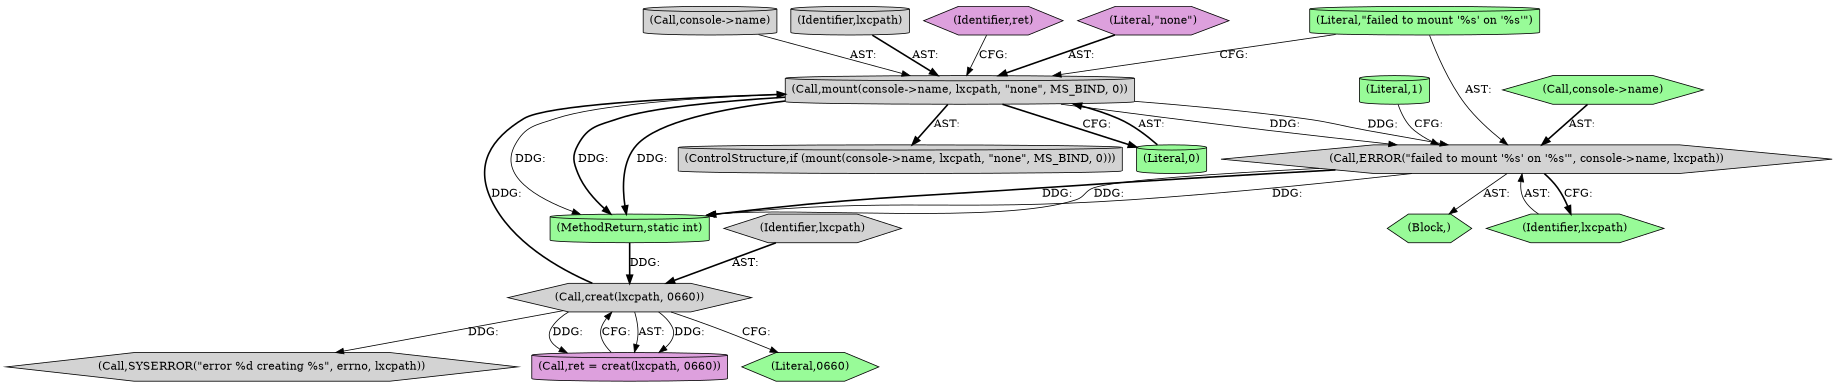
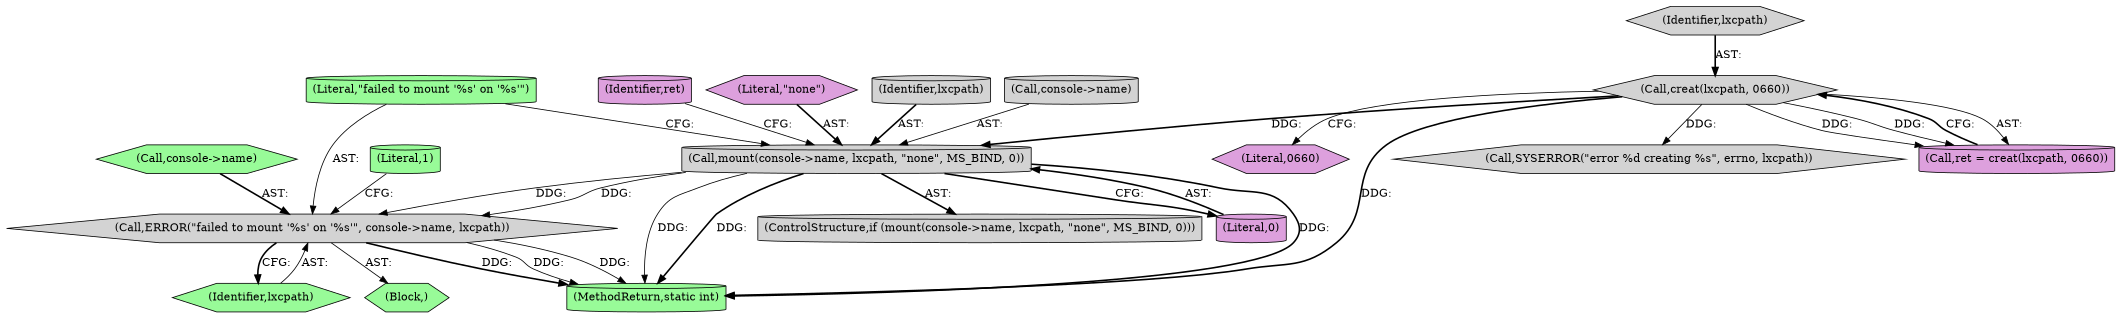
node "(Identifier,ret)": shape hexagon -> cylinder
node "(Literal,0)": fillcolor palegreen -> plum
edge "(MethodReturn,static int)" -> "(Call,creat(lxcpath, 0660))": reversed
edge "(Call,ret = creat(lxcpath, 0660))" -> "(Call,creat(lxcpath, 0660))": style solid -> bold
node "(Literal,0660)": fillcolor palegreen -> plum
